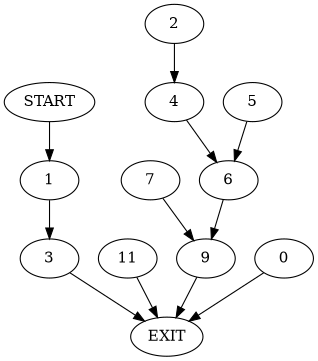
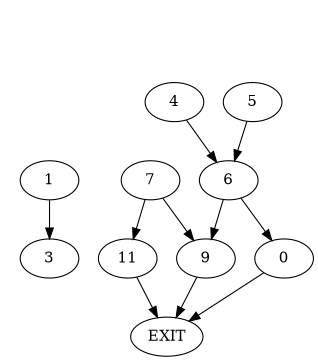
node "2": removed
node "START": removed
edge "7" -> "11": added
edge "6" -> "0": added
edge "3" -> "EXIT": removed
